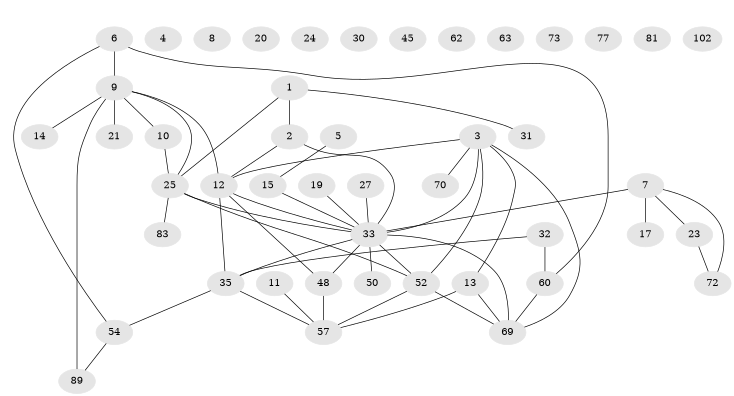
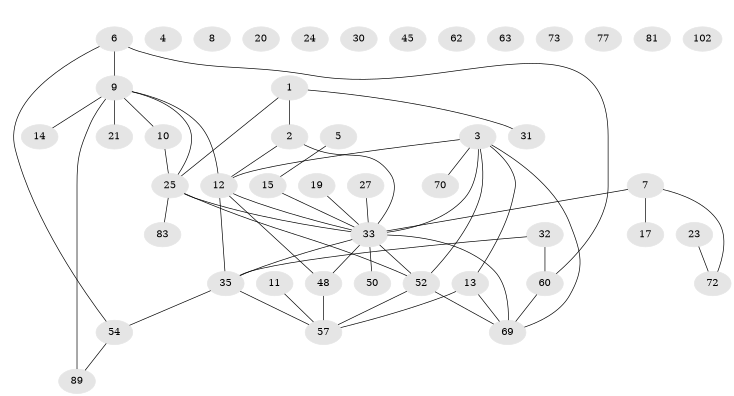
edge "7" -- "23": removed
